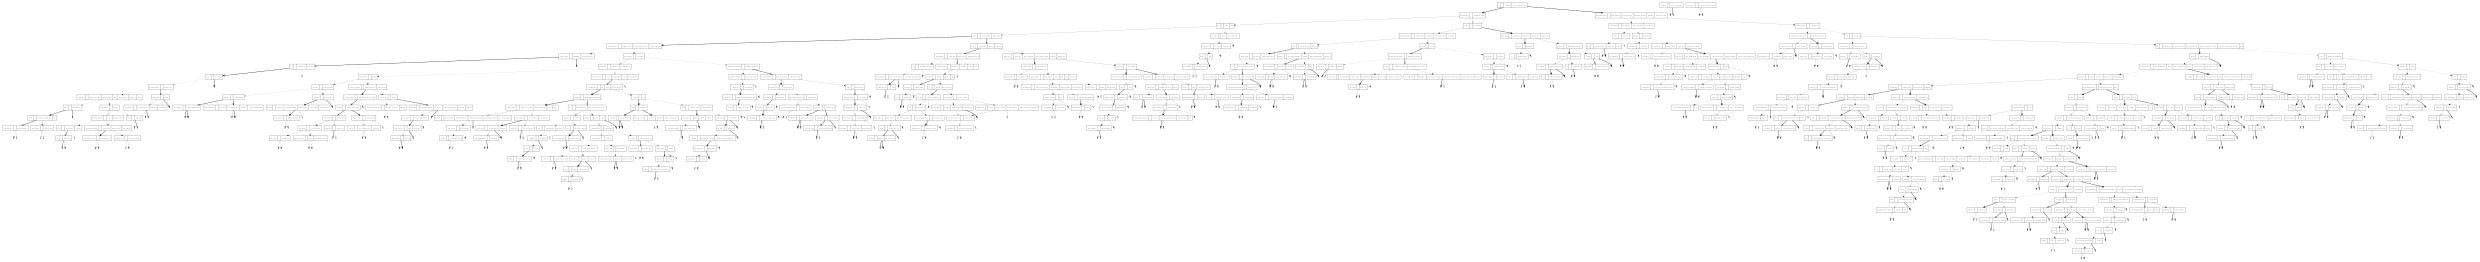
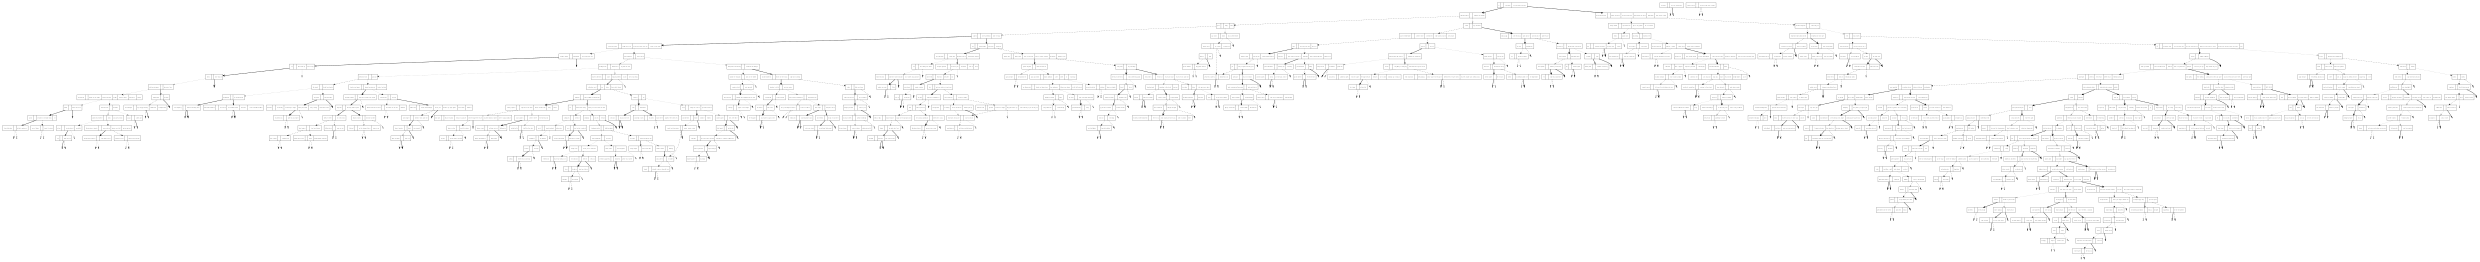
edge "jason mraz" -> "james": now "jason mraz" -> "jesse mccartney"
edge "r kelly" -> "pure prairie league": added
